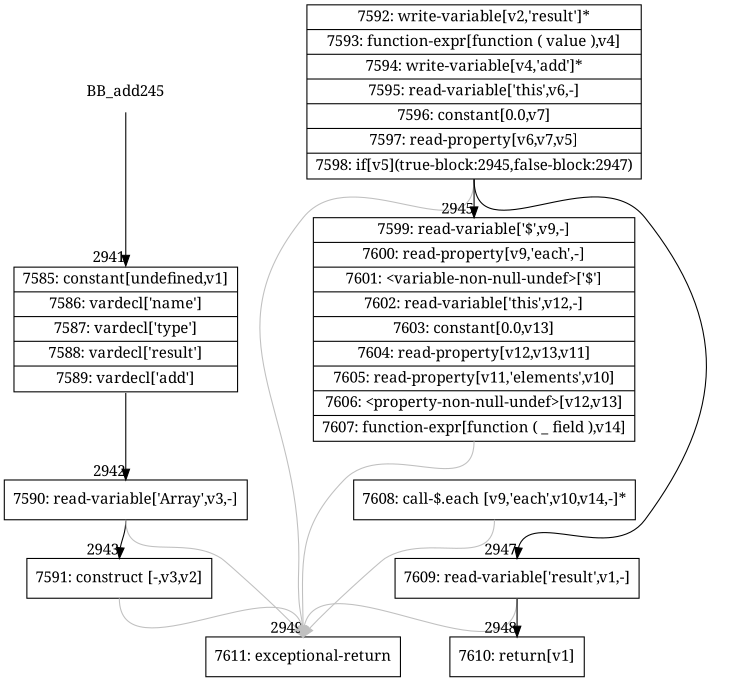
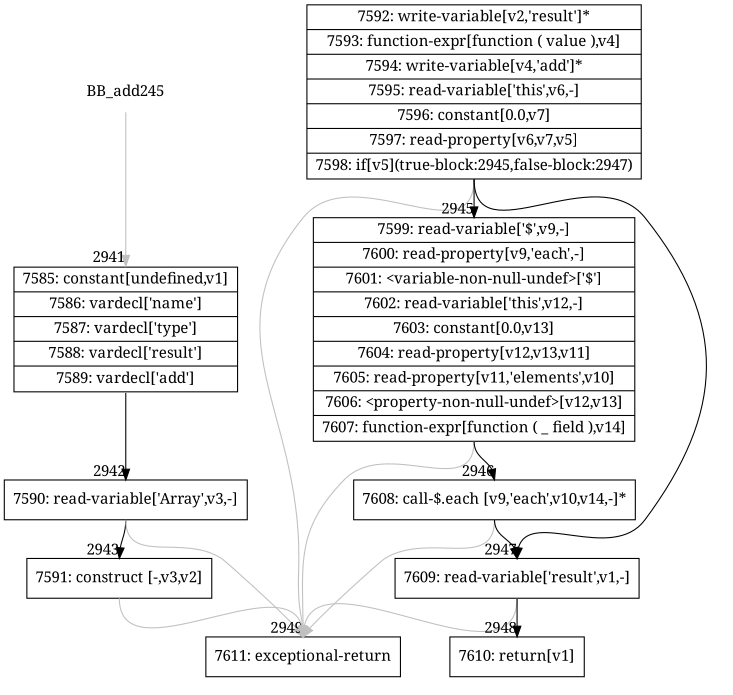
edge "BB_add245" -> "7585: constant[undefined,v1]": color black -> gray
edge "7599: read-variable['$',v9,-]" -> "7608: call-$.each [v9,'each',v10,v14,-]*": added
edge "7608: call-$.each [v9,'each',v10,v14,-]*" -> "7609: read-variable['result',v1,-]": added
